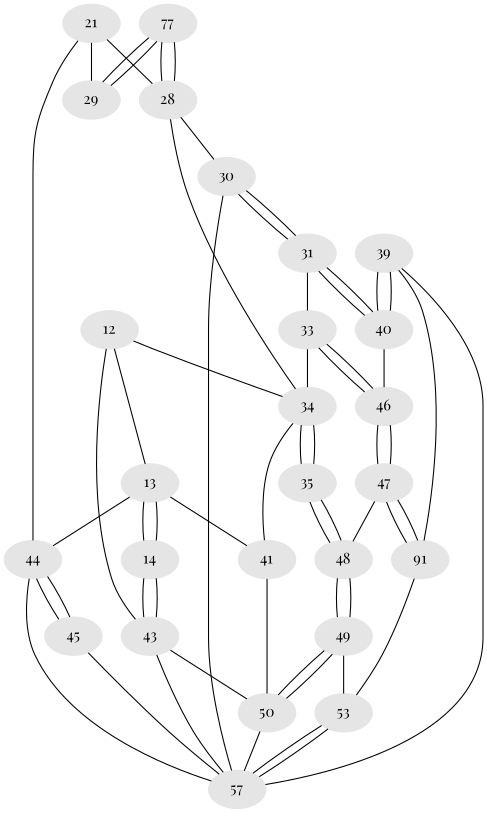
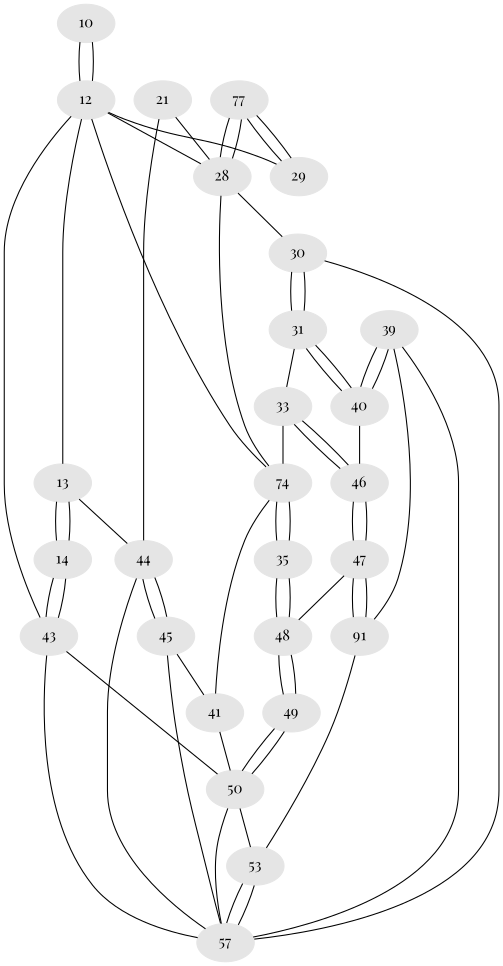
node "10": added
edge "21" -- "29": now "12" -- "29"
edge "12" -- "28": added
node "34": label "34" -> "74"
edge "13" -- "41": now "45" -- "41"
edge "49" -- "53": now "50" -- "53"
